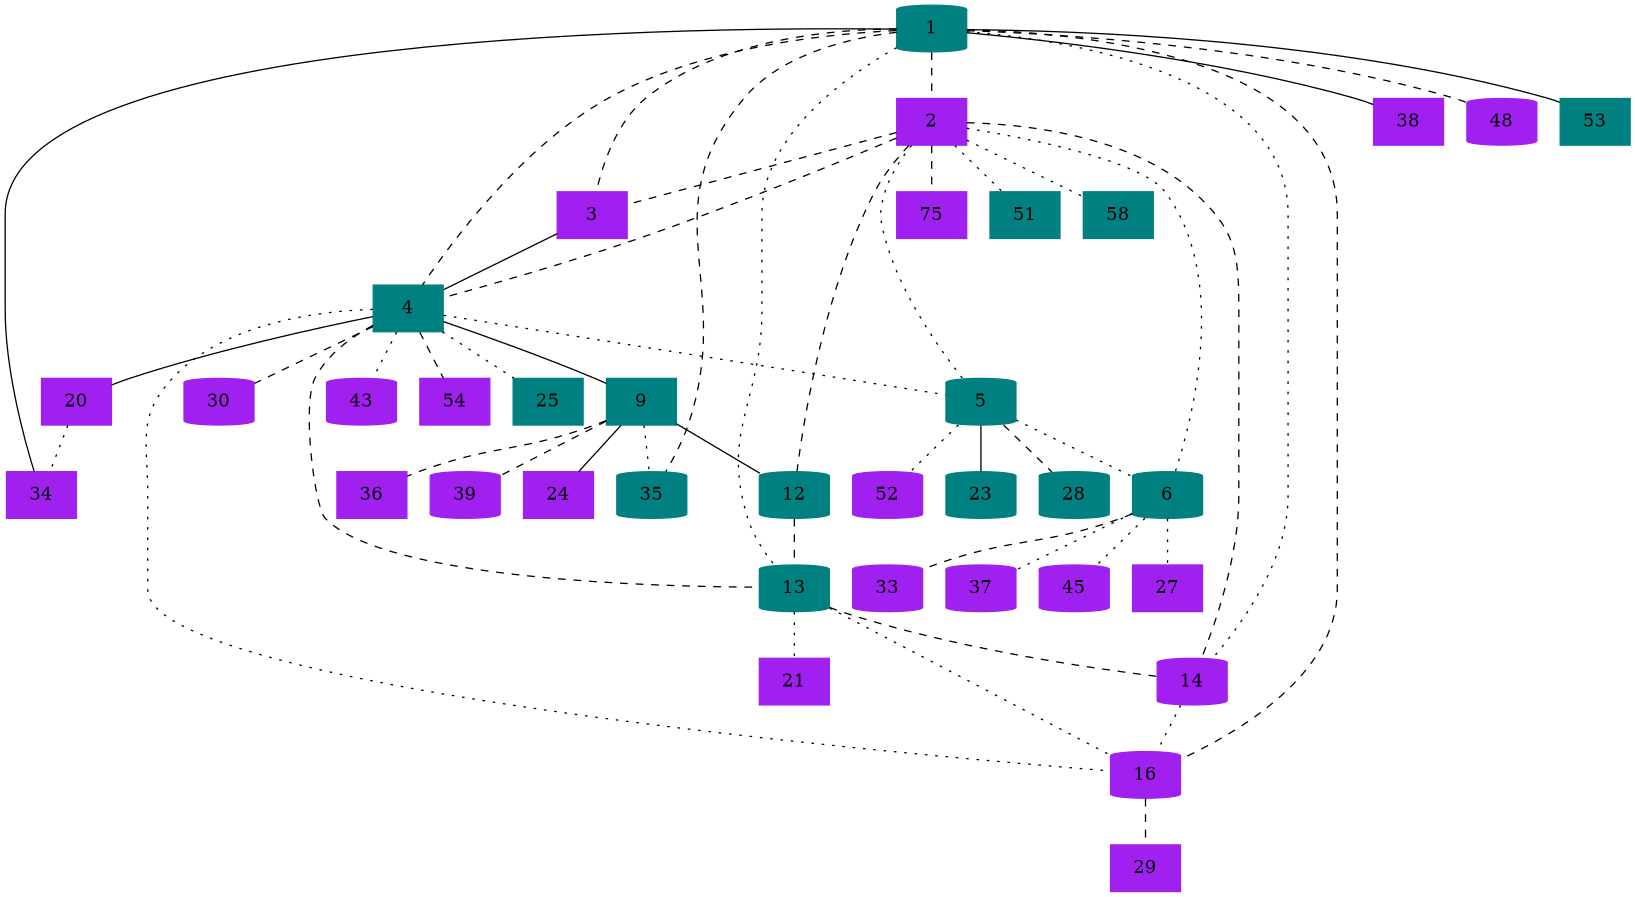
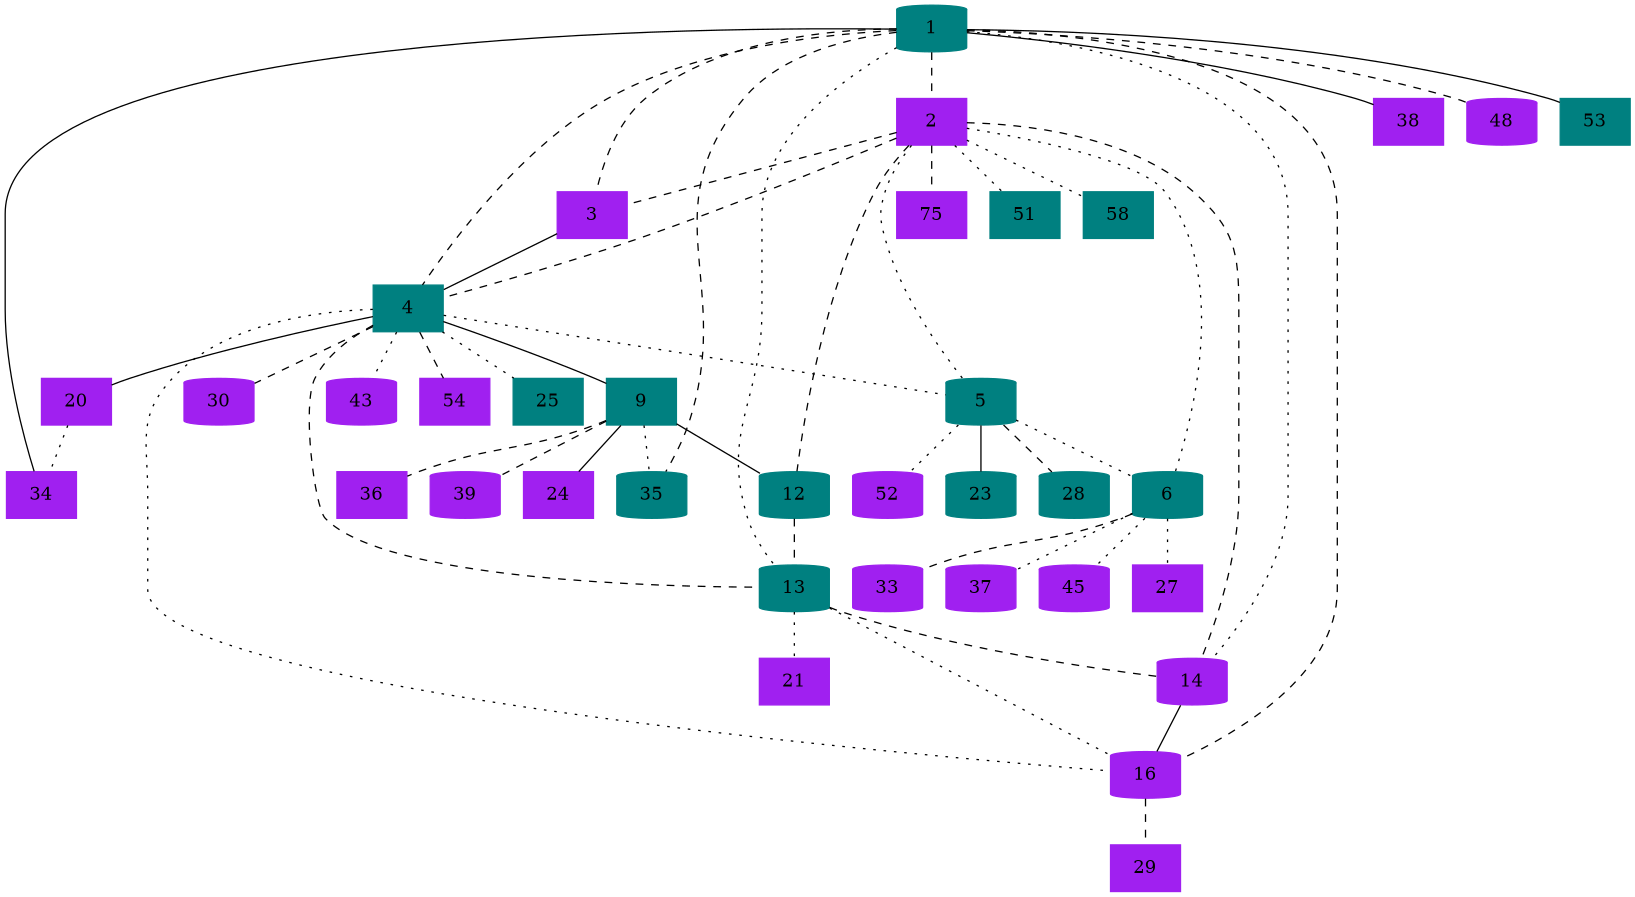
edge "14" -- "16": style dotted -> solid
